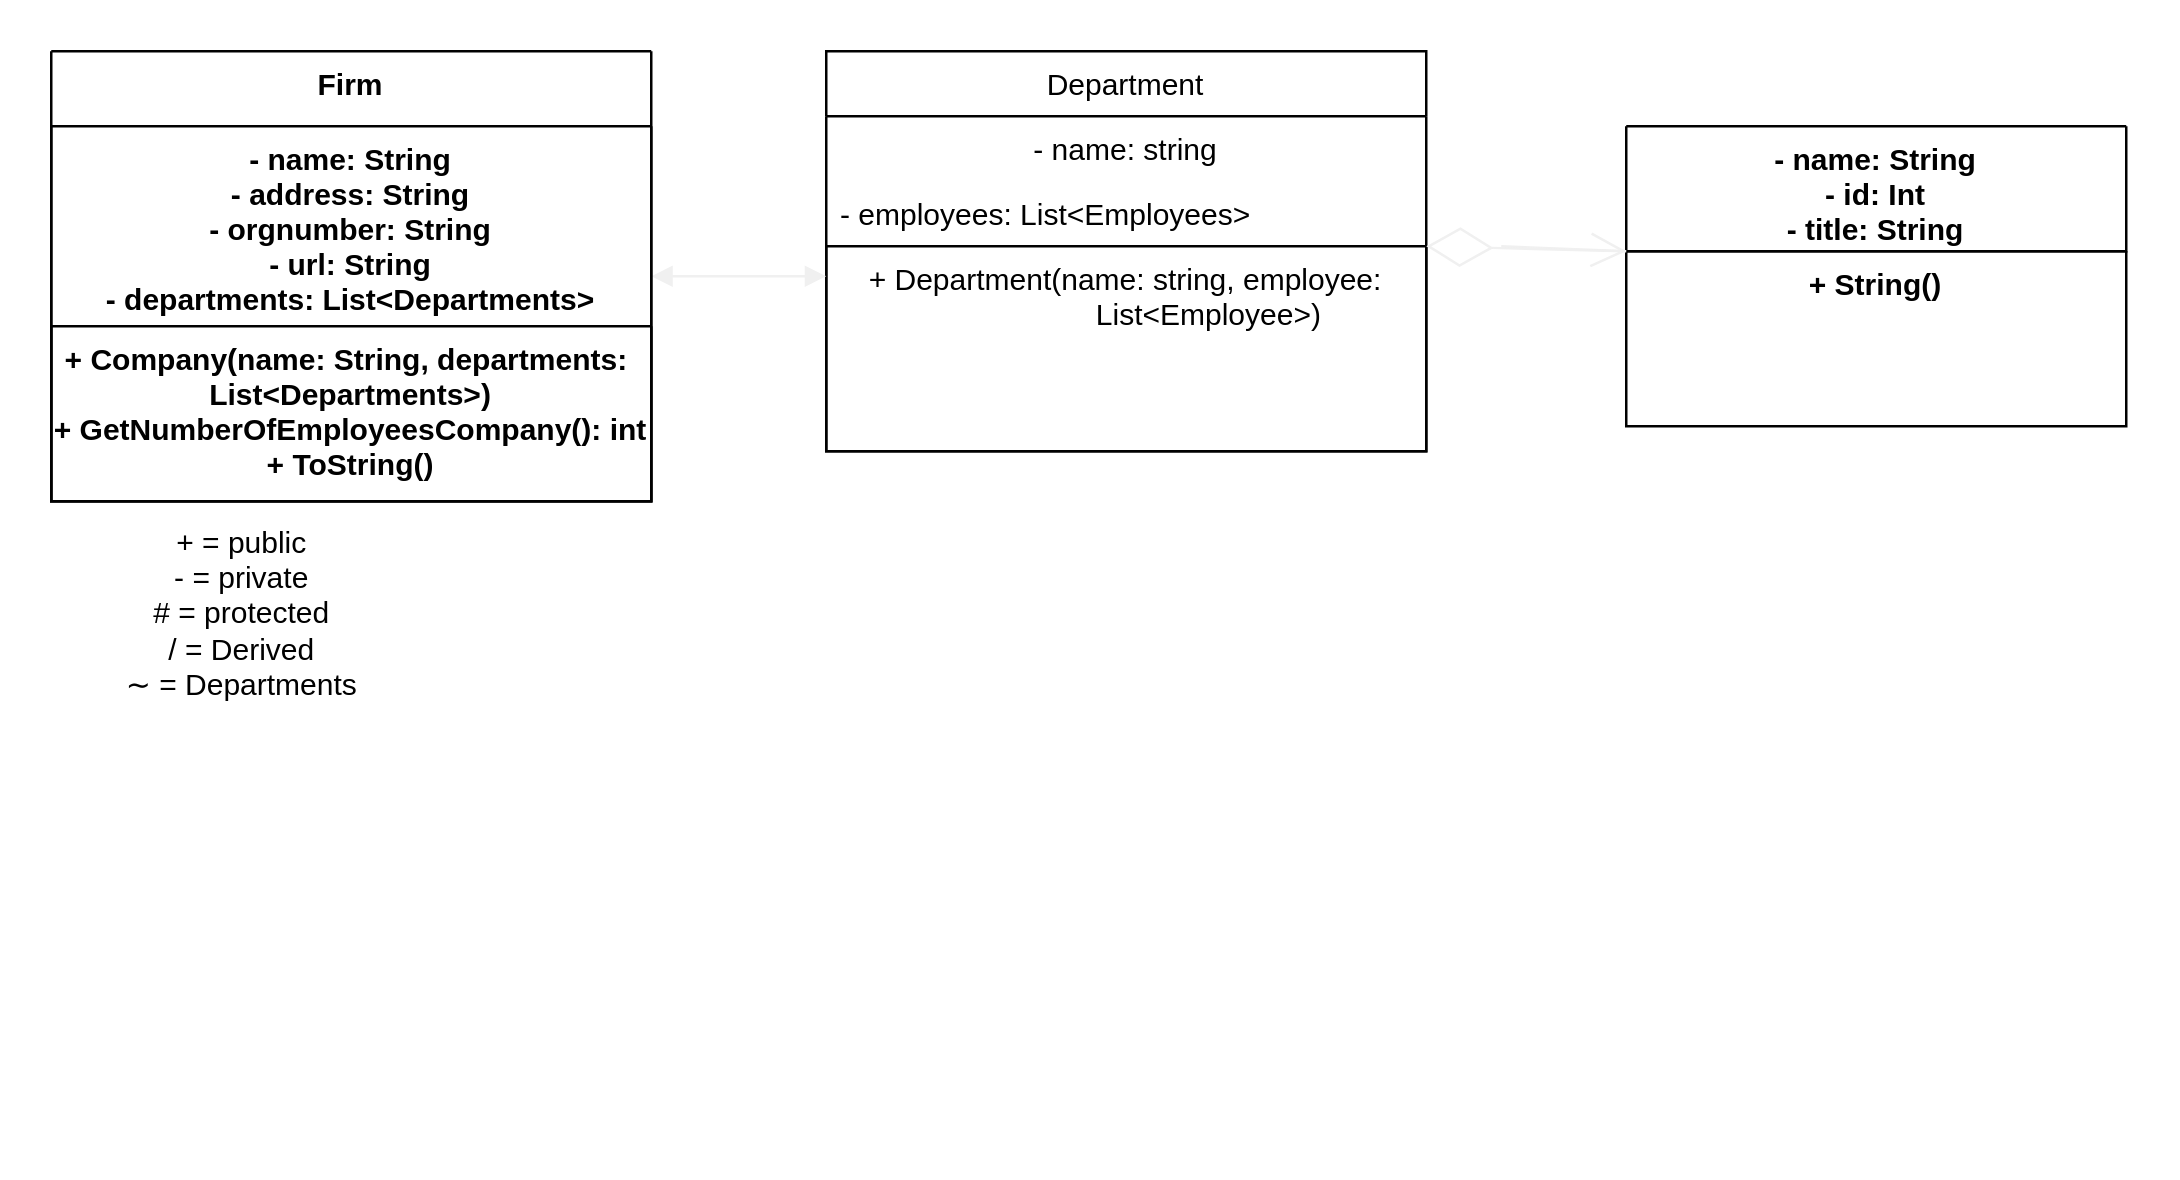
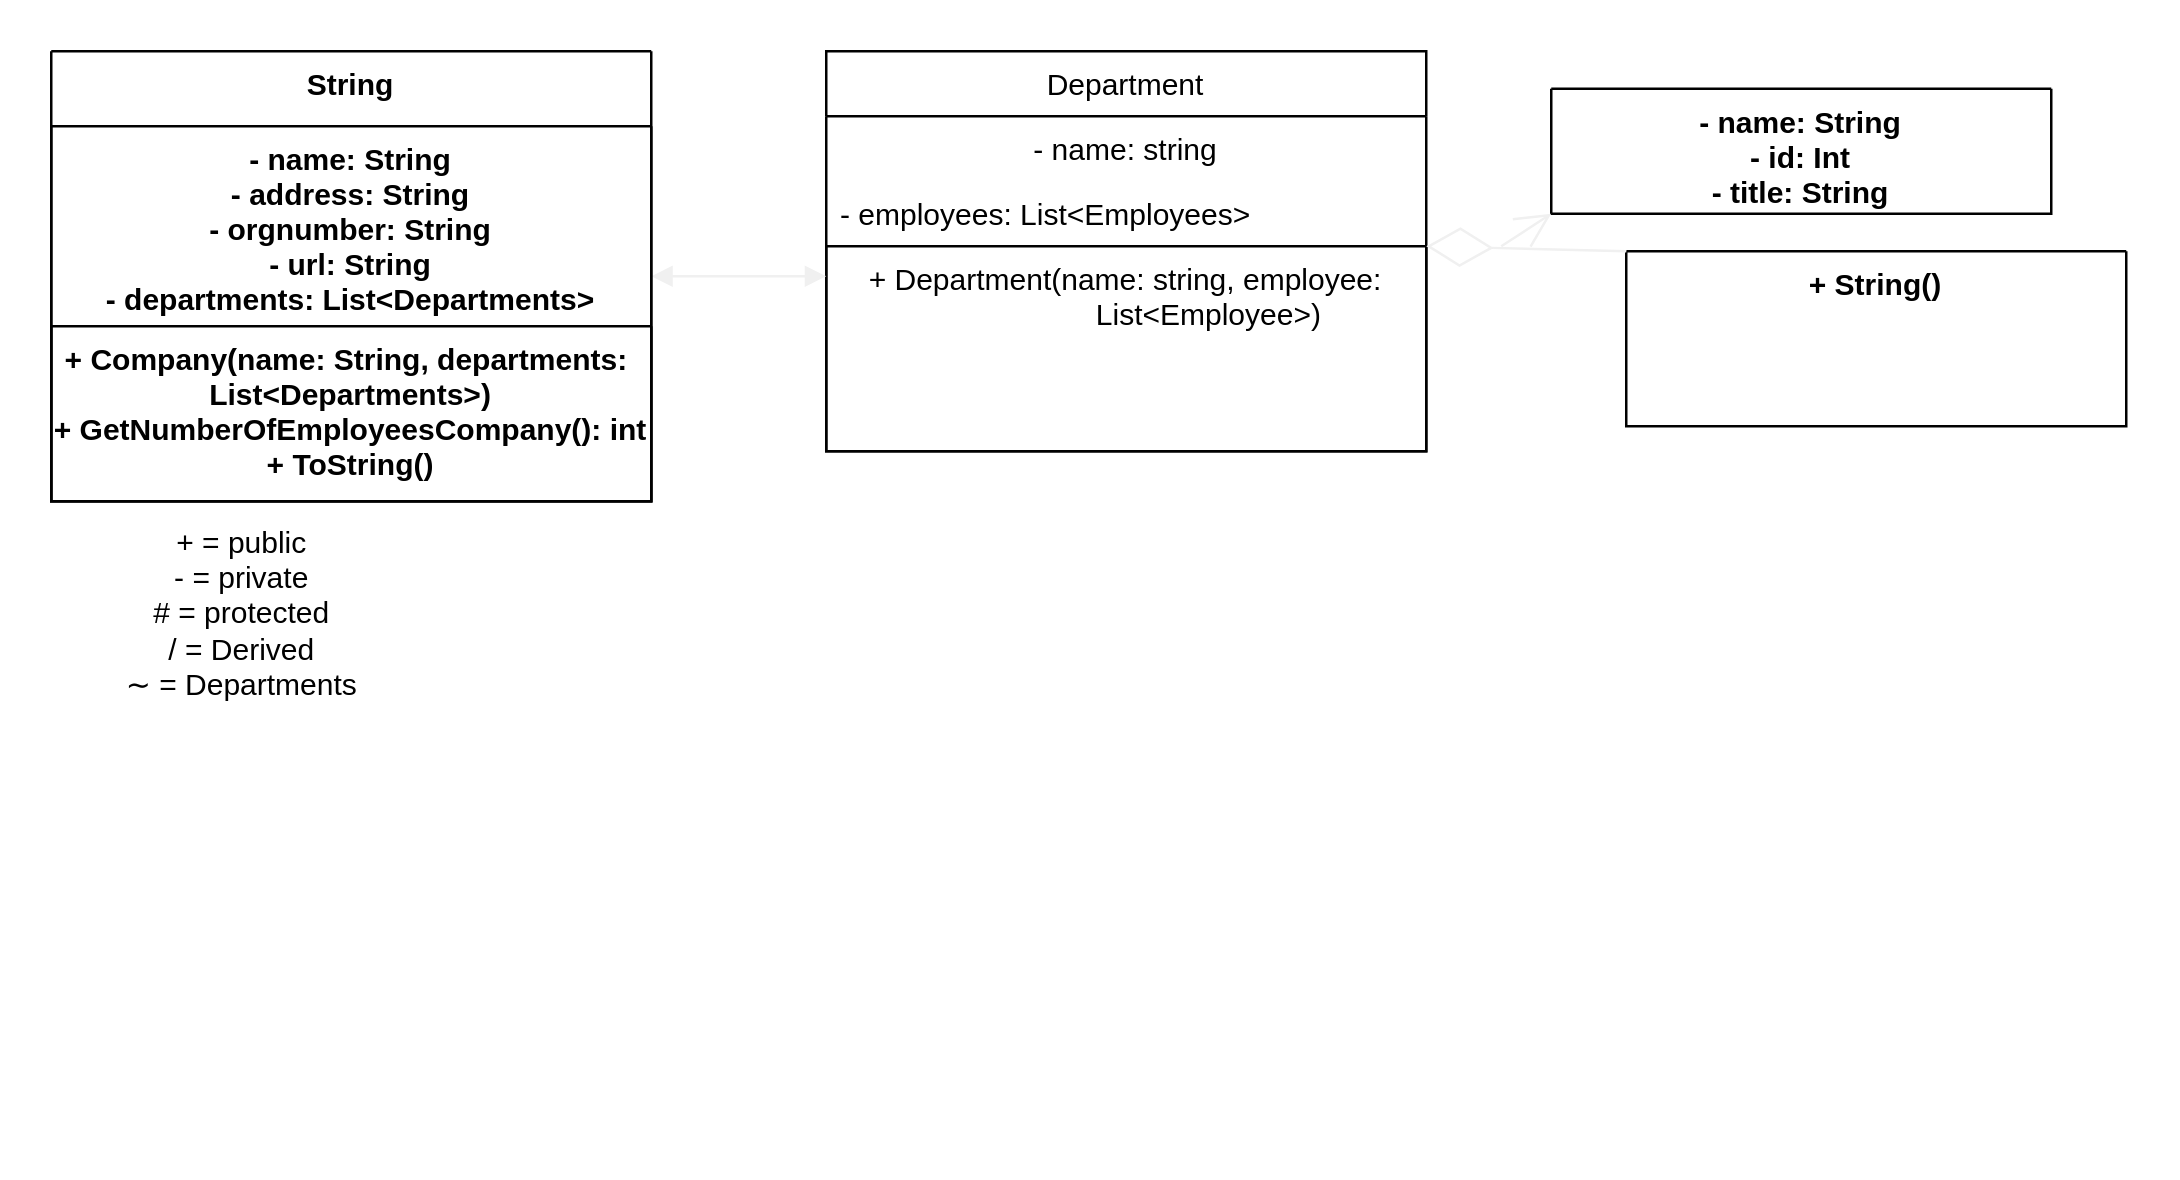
node "Firm": label "Firm" -> "String"
node "- name: String - id: Int - title: String": moved (1876, 189) -> (1801, 151)
